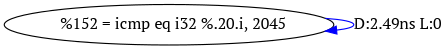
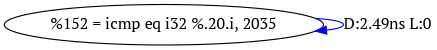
node "%152 = icmp eq i32 %.20.i, 2045": label "%152 = icmp eq i32 %.20.i, 2045" -> "%152 = icmp eq i32 %.20.i, 2035"
